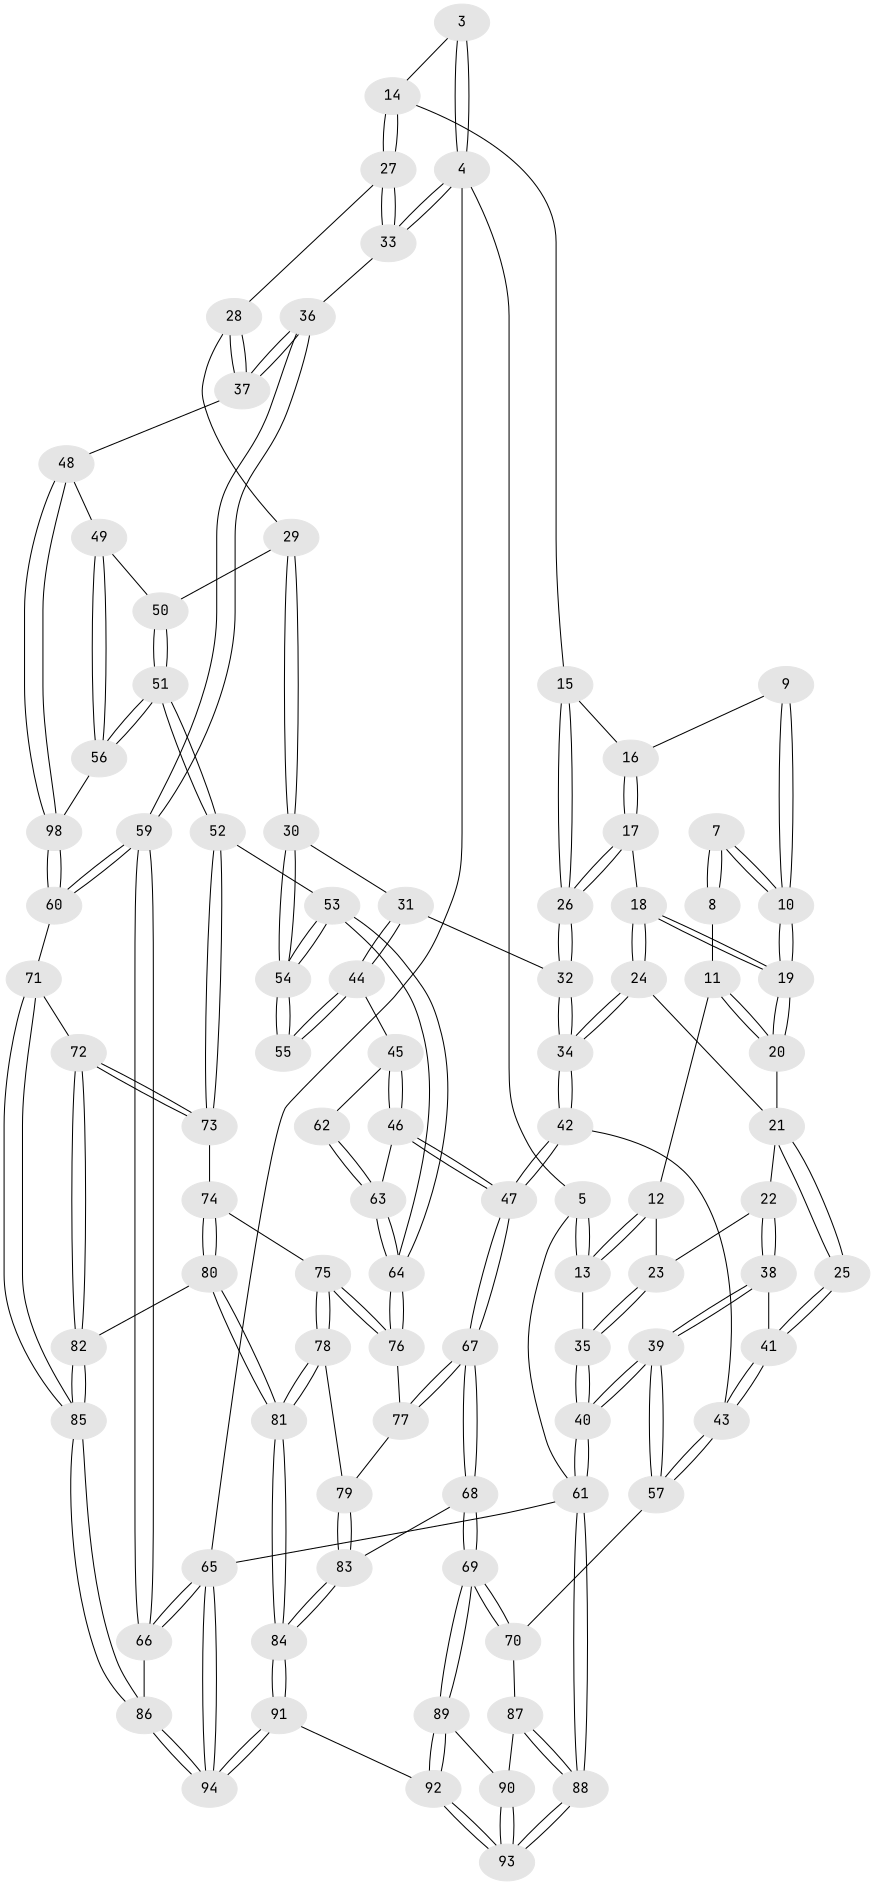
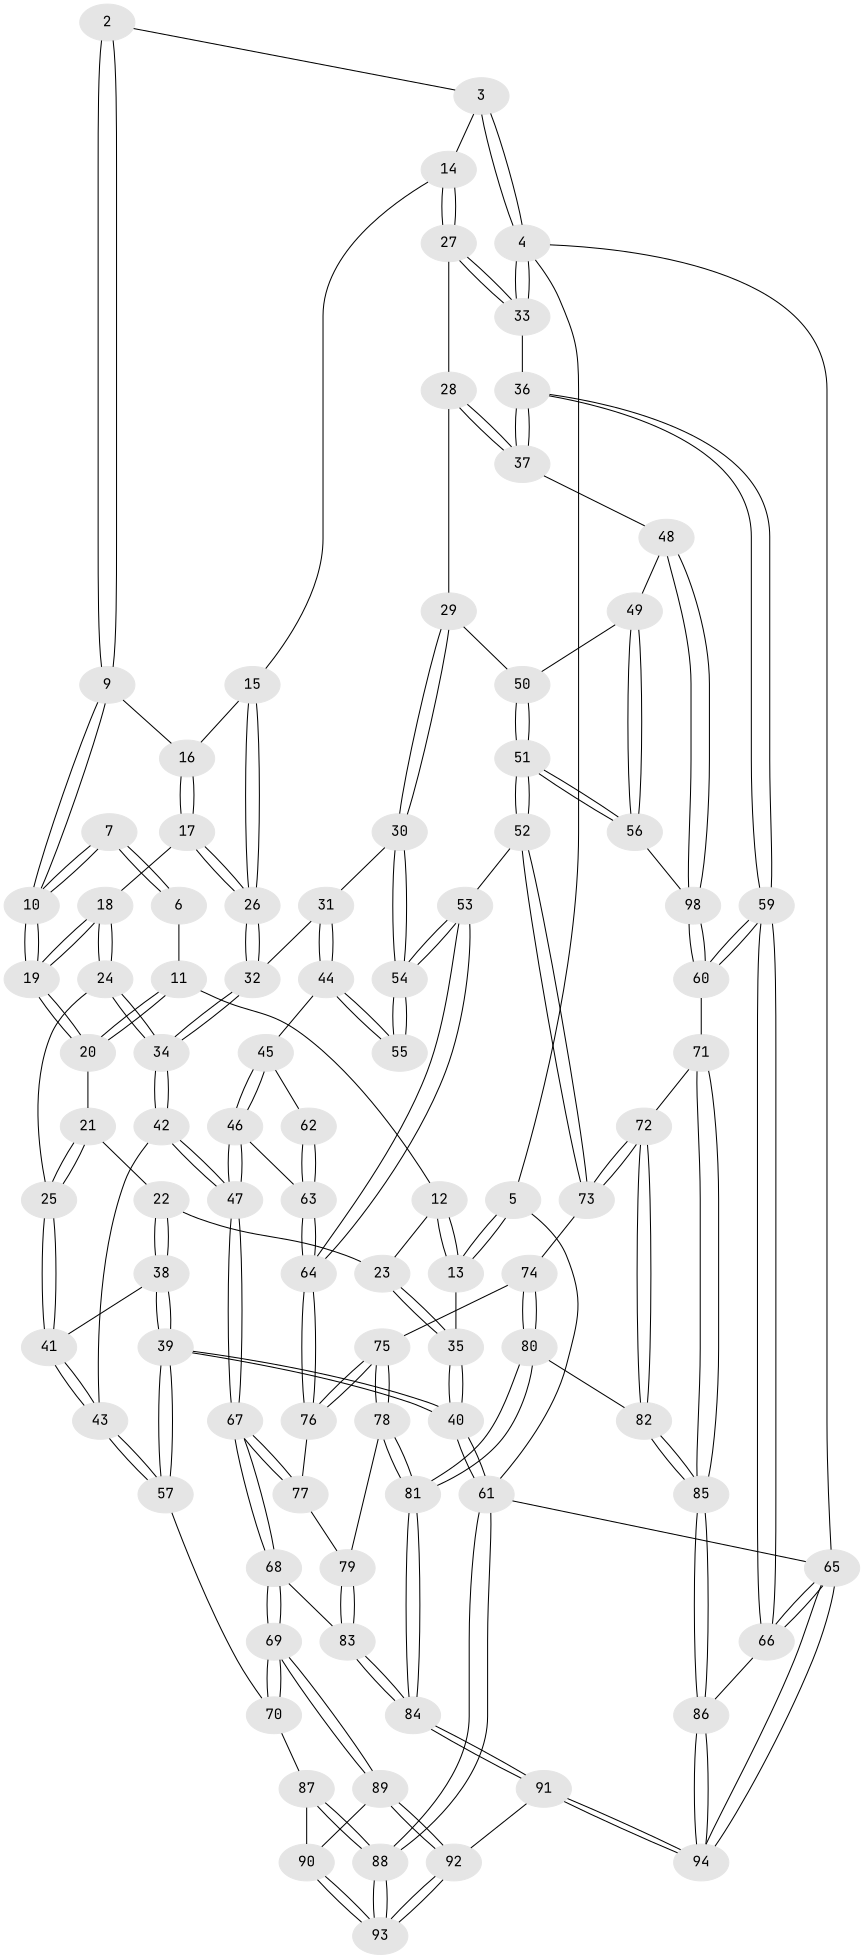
node "2": added
node "8": label "8" -> "6"
edge "24" -- "21": now "24" -- "25"
